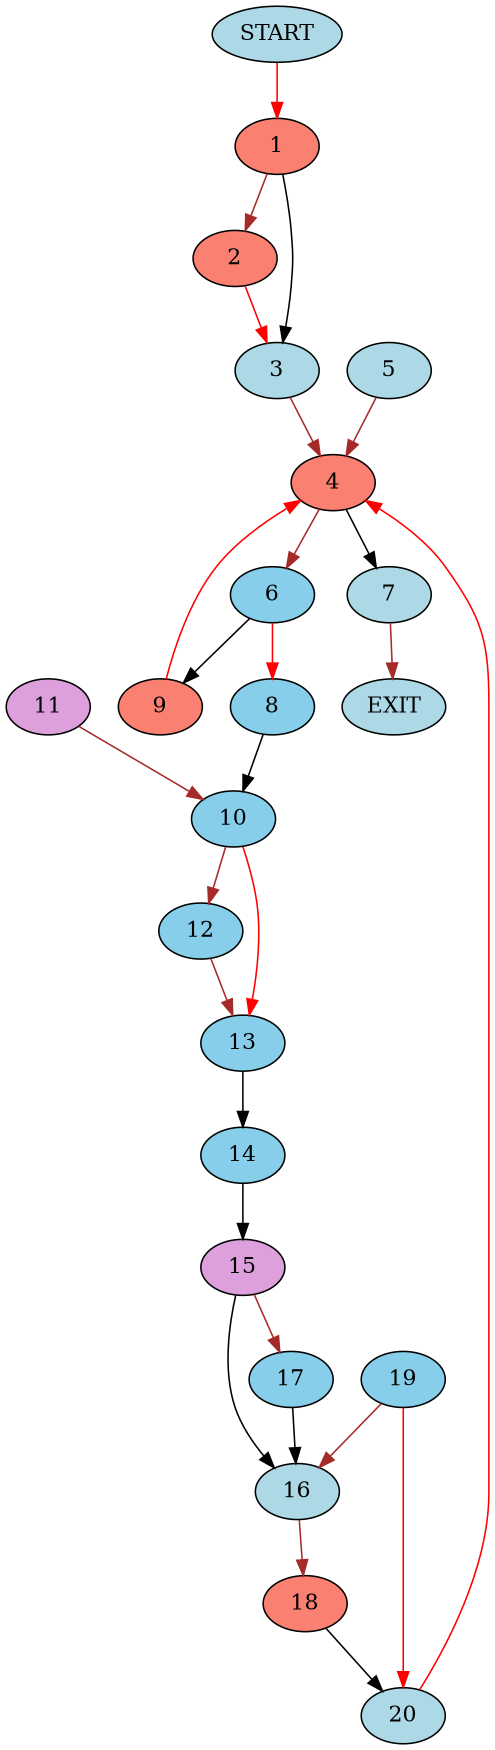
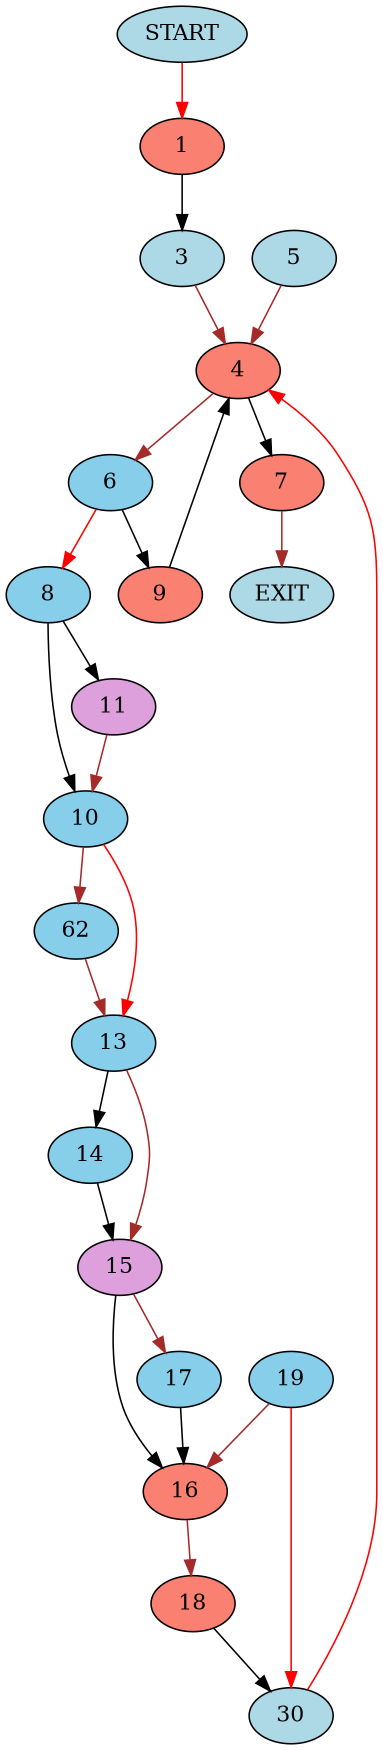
node "2": removed
edge "9" -> "4": color red -> black
node "7": fillcolor lightblue -> salmon
edge "8" -> "11": added
node "12": label "12" -> "62"
edge "13" -> "15": added
node "16": fillcolor lightblue -> salmon
node "20": label "20" -> "30"
